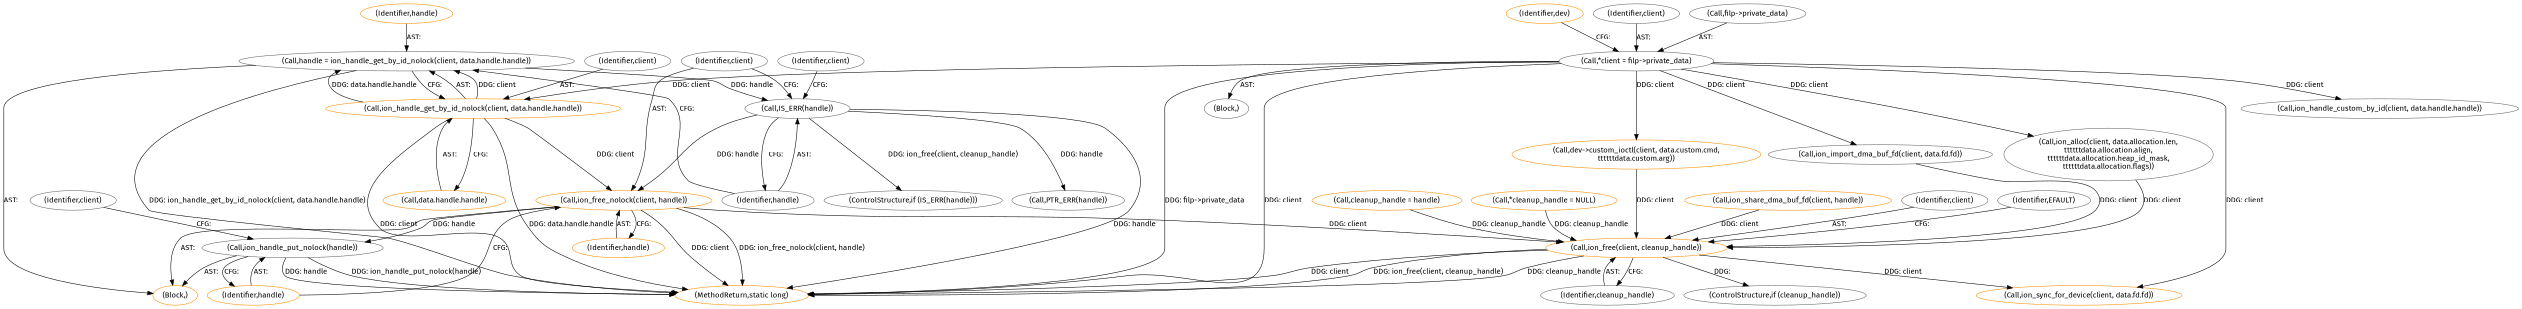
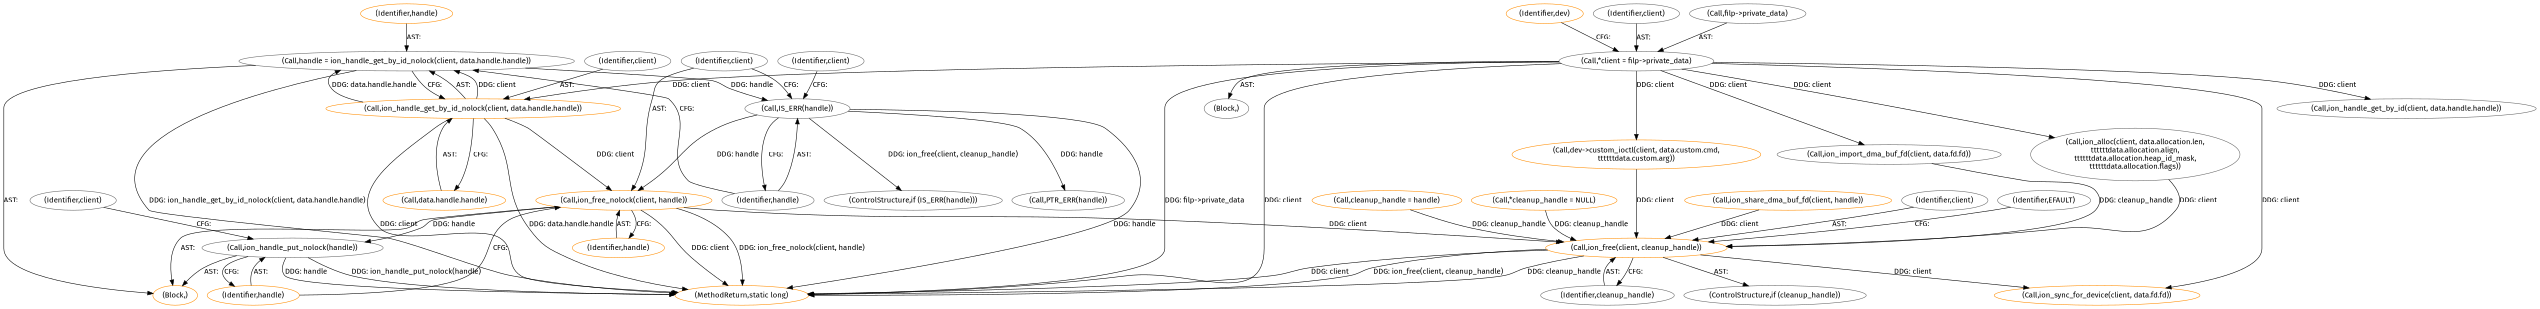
node "(Call,ion_handle_custom_by_id(client, data.handle.handle))": label "(Call,ion_handle_custom_by_id(client, data.handle.handle))" -> "(Call,ion_handle_get_by_id(client, data.handle.handle))"
edge "(Call,ion_import_dma_buf_fd(client, data.fd.fd))" -> "(Call,ion_free(client, cleanup_handle))": label "DDG: client" -> "DDG: cleanup_handle"
edge "(Call,ion_free(client, cleanup_handle))" -> "(ControlStructure,if (cleanup_handle))": label "DDG: " -> "AST: "
